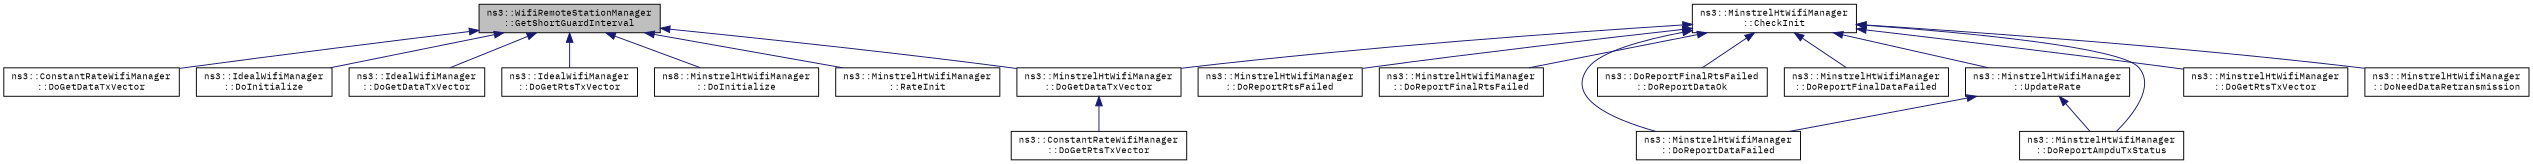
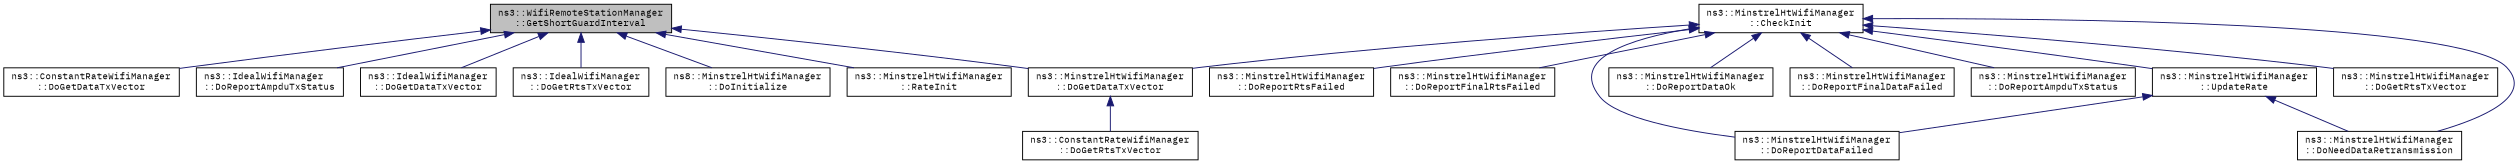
node "ns3::IdealWifiManager ::DoInitialize": label "ns3::IdealWifiManager ::DoInitialize" -> "ns3::IdealWifiManager ::DoReportAmpduTxStatus"
node "ns3::DoReportFinalRtsFailed ::DoReportDataOk": label "ns3::DoReportFinalRtsFailed ::DoReportDataOk" -> "ns3::MinstrelHtWifiManager ::DoReportDataOk"
edge "ns3::MinstrelHtWifiManager ::DoReportAmpduTxStatus" -> "ns3::MinstrelHtWifiManager ::UpdateRate": now "ns3::MinstrelHtWifiManager ::DoNeedDataRetransmission" -> "ns3::MinstrelHtWifiManager ::UpdateRate"
